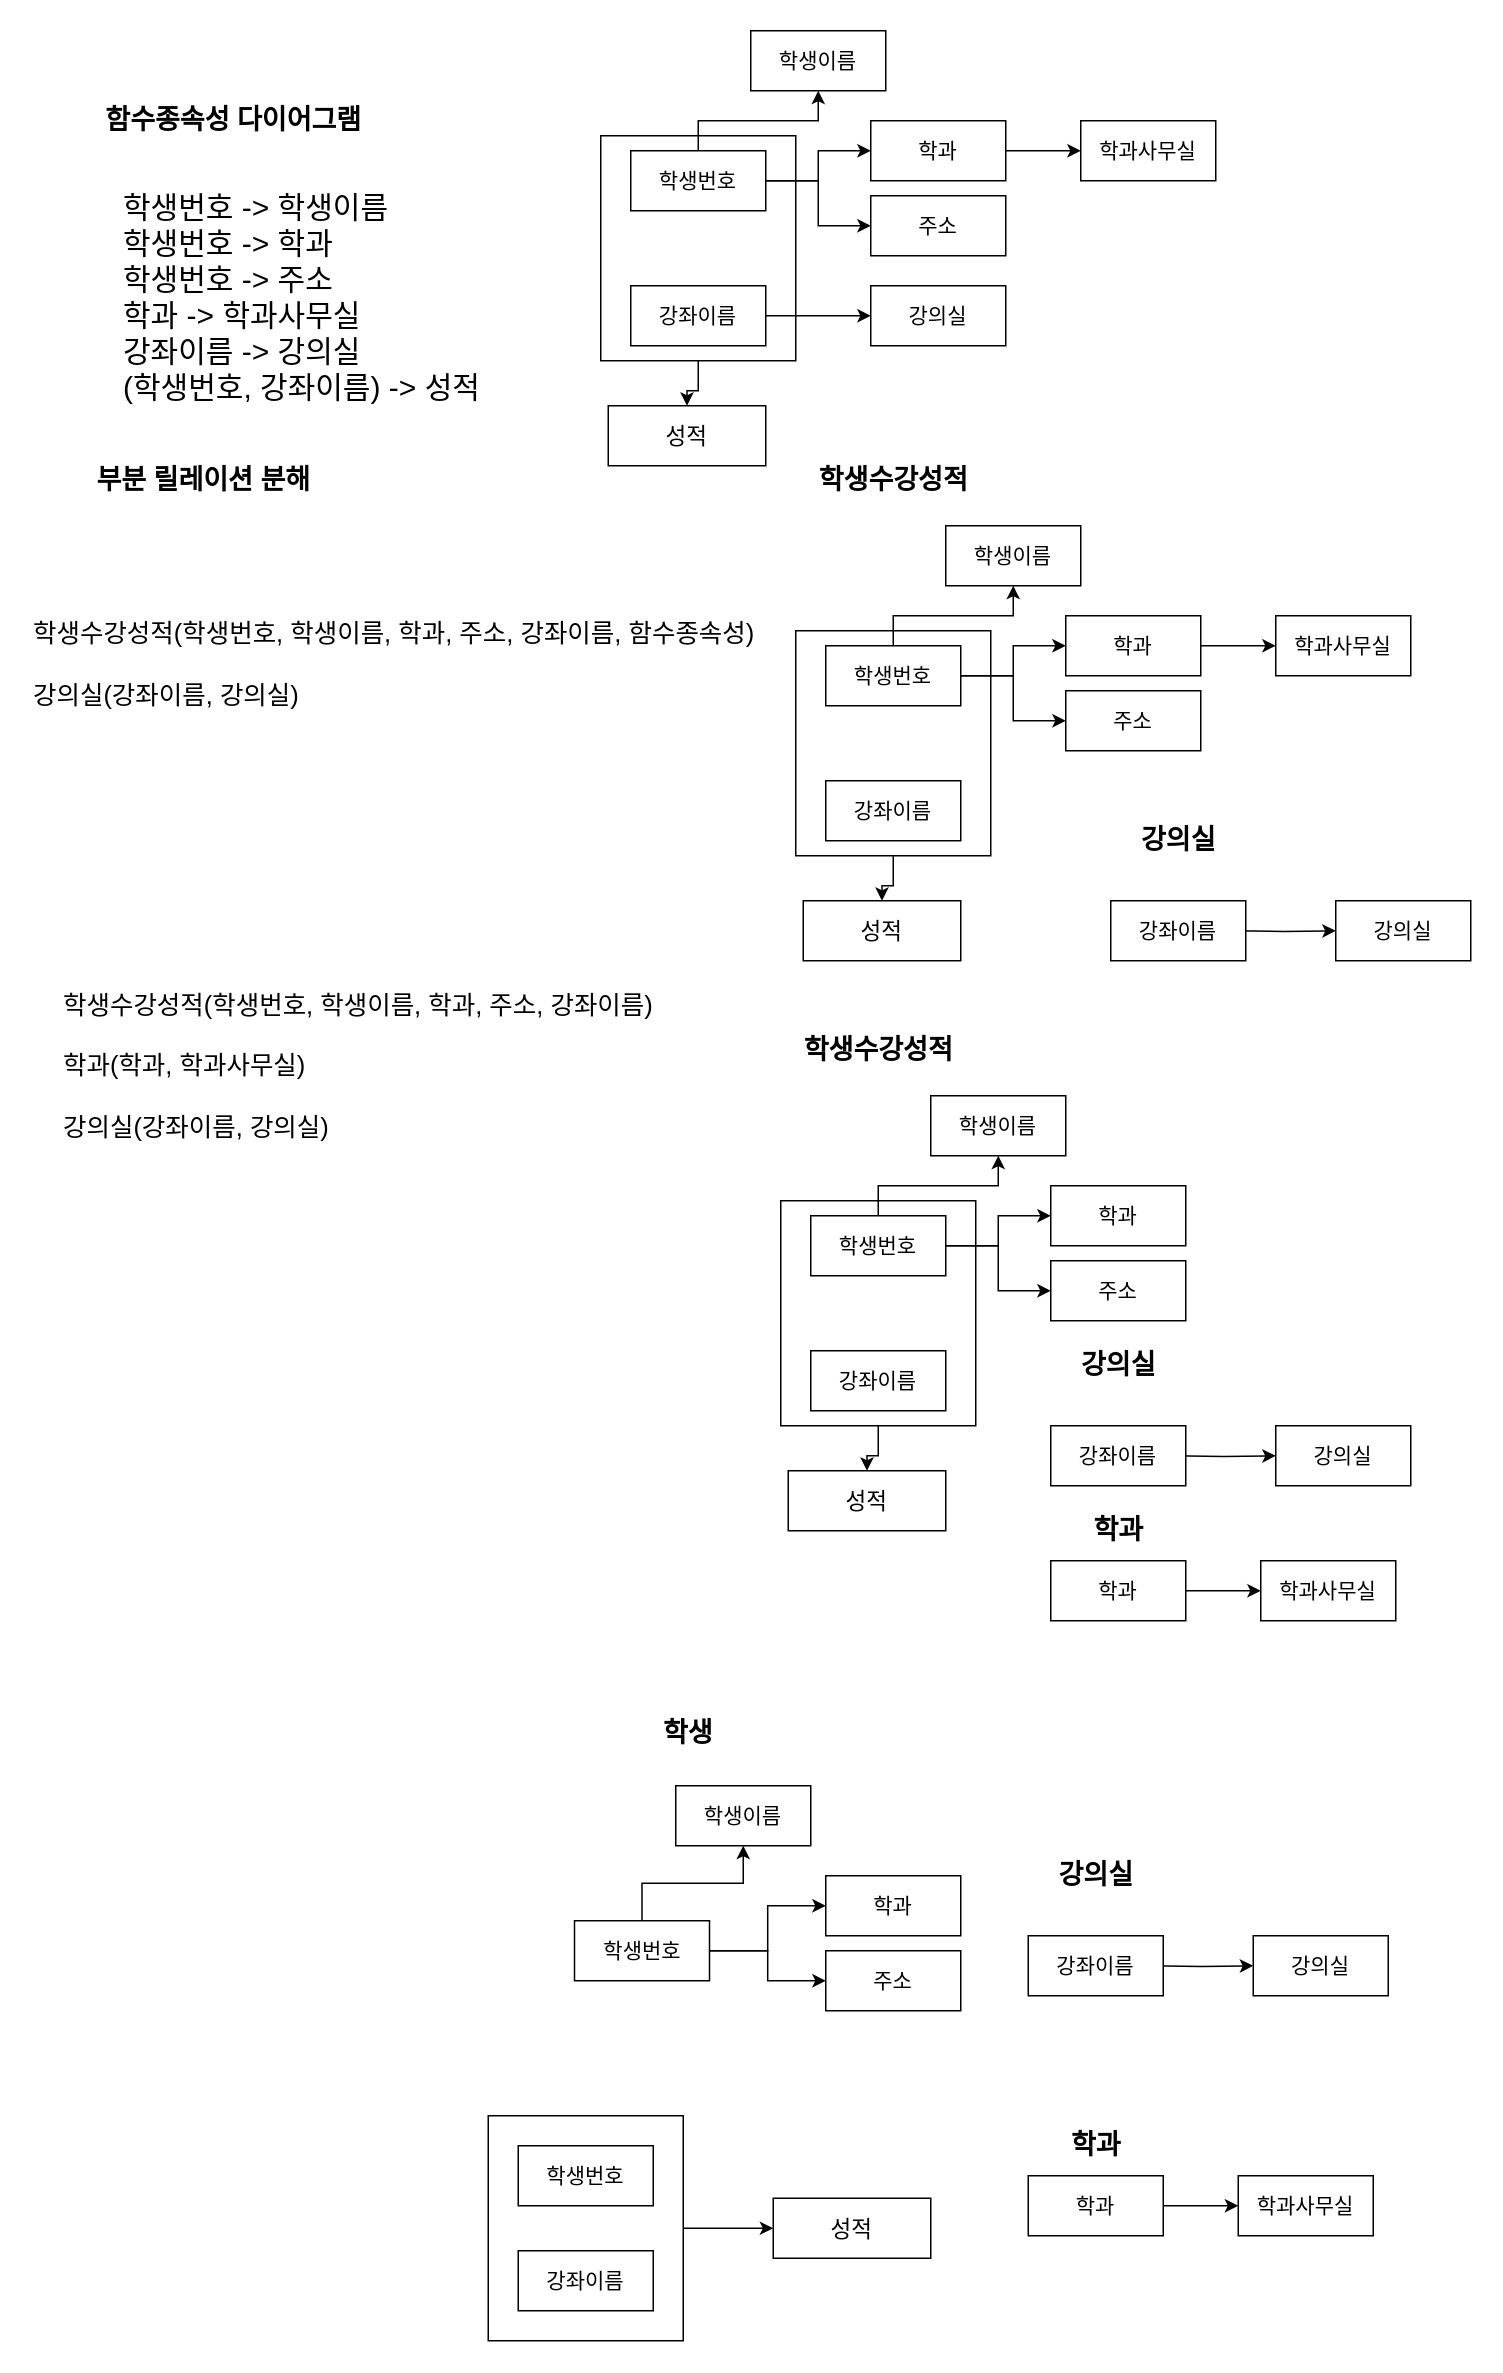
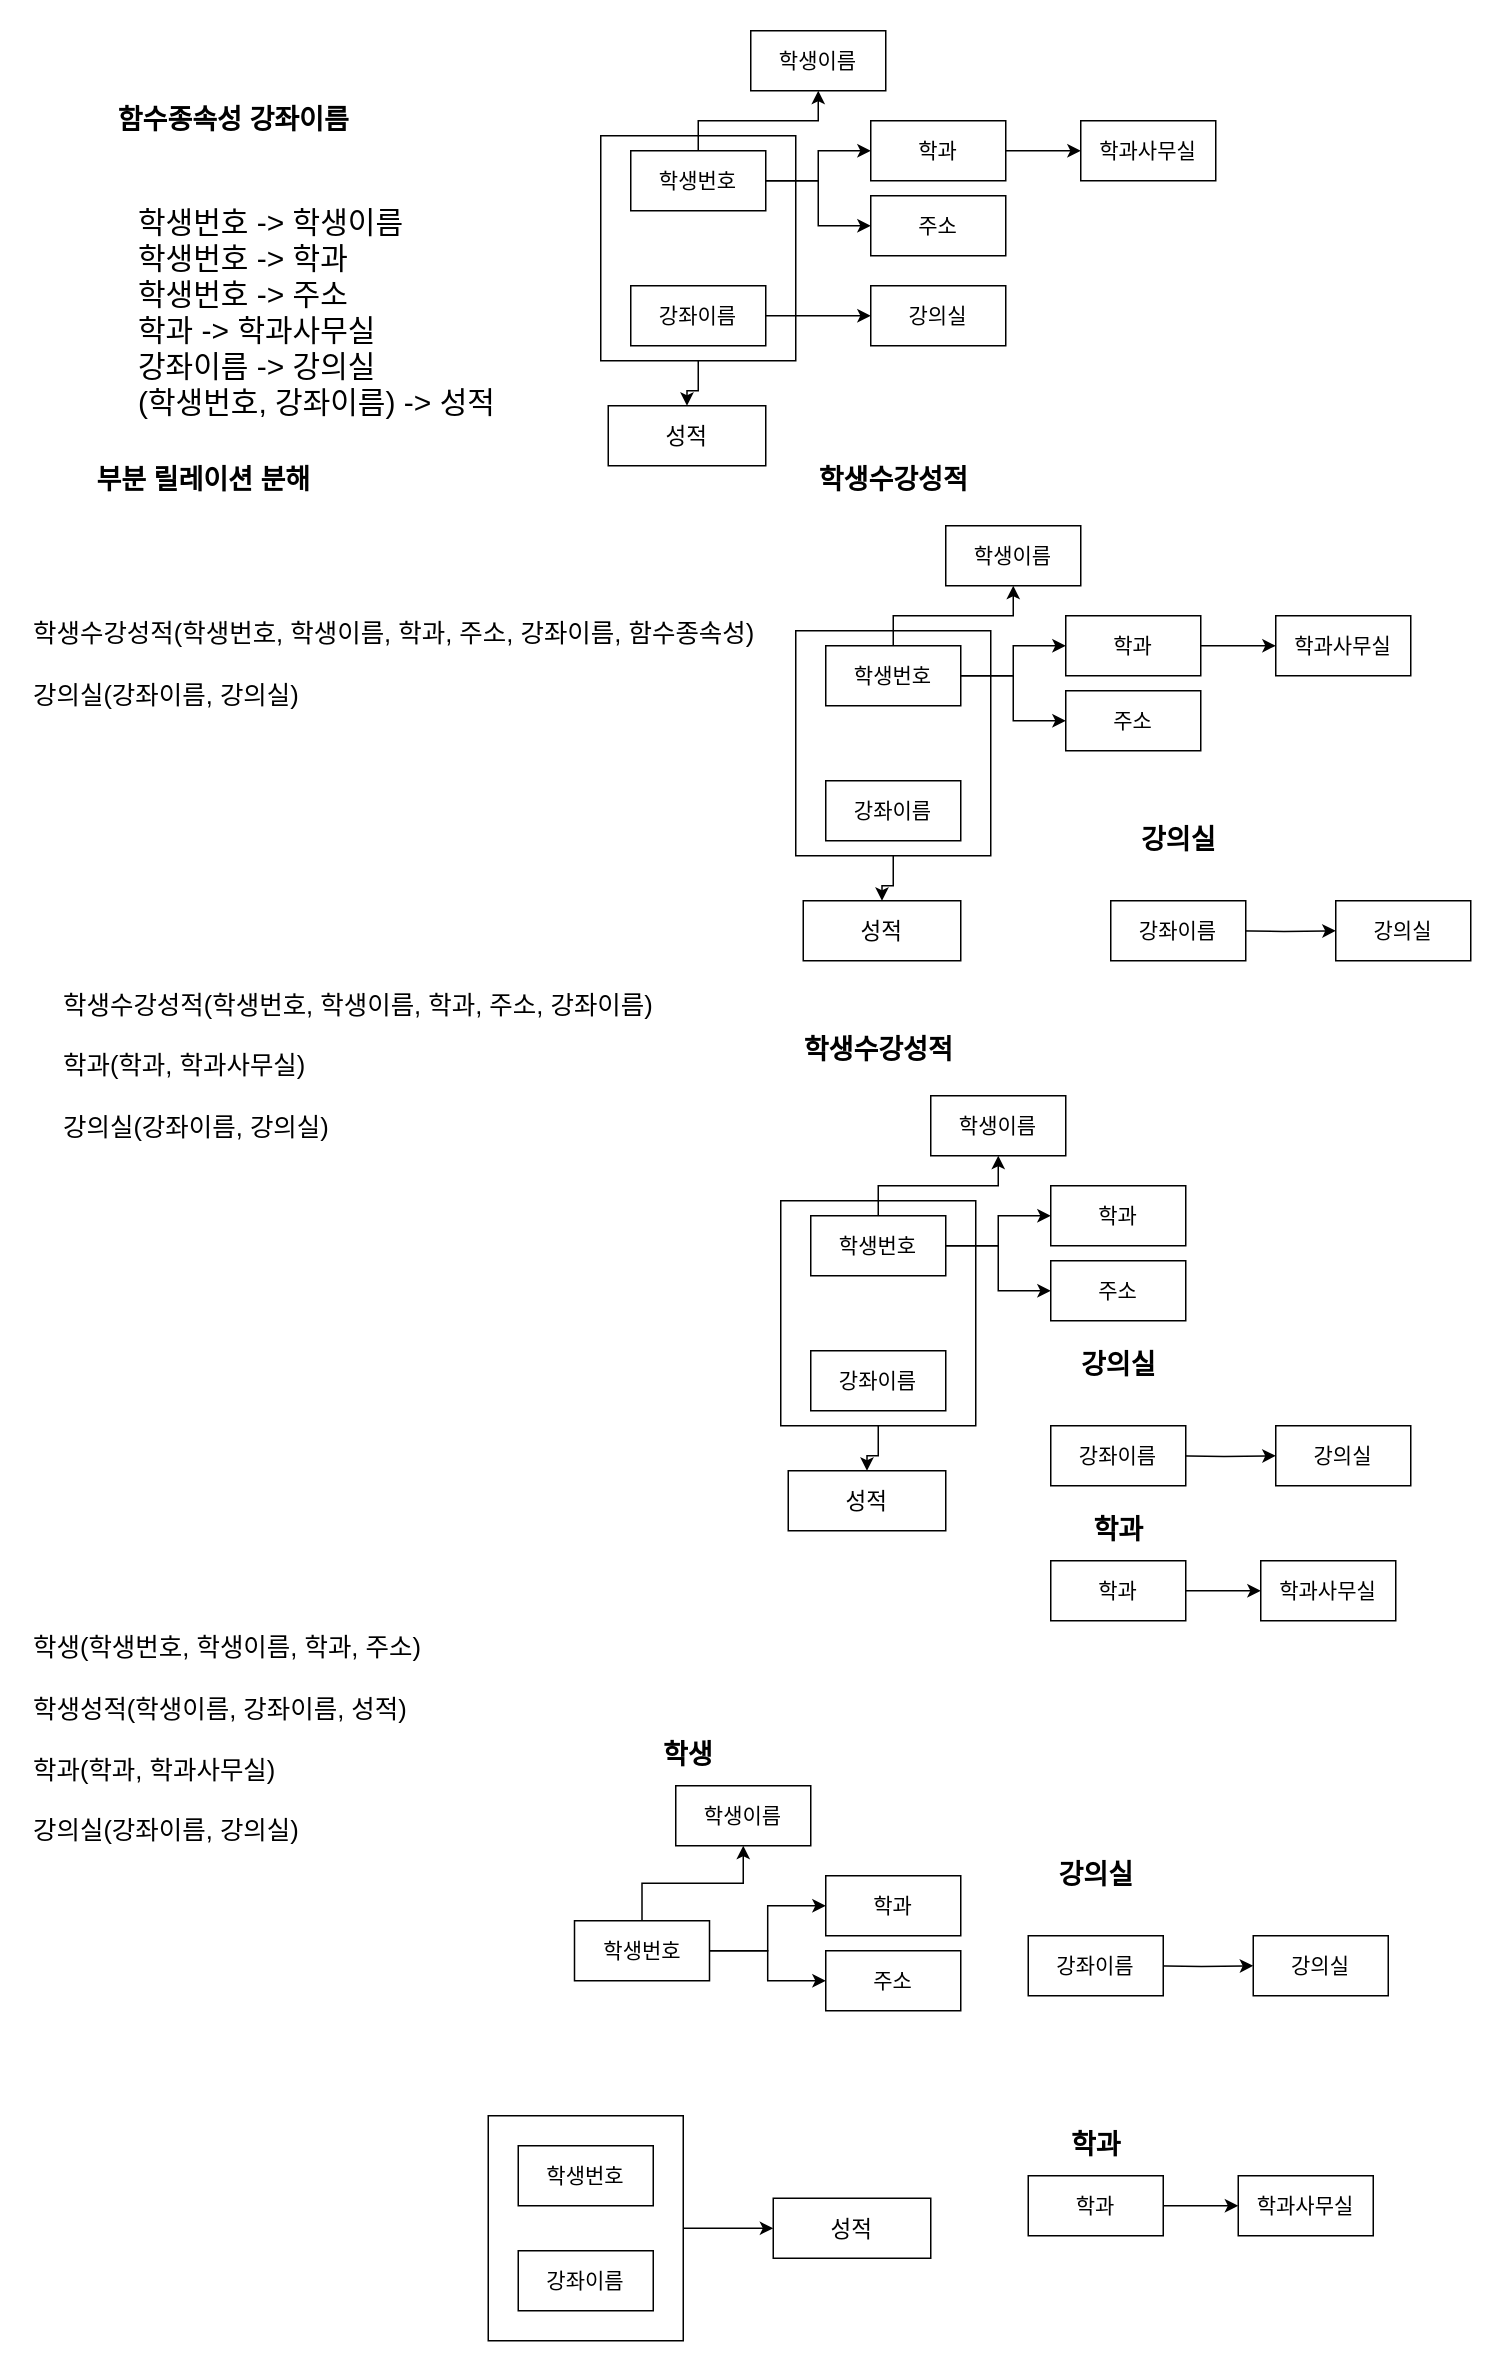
node "함수종속성 다이어그램": label "함수종속성 다이어그램" -> "함수종속성 강좌이름"
node "학생번호 -> 학생이름 학생번호 -> 학과 학생번호 -> 주소 학과 -> 학과사무실 강좌이름 -> 강의실 (학생번호, 강좌이름) -> 성적": moved (331, 296) -> (346, 311)
node "학생": moved (687, 1733) -> (687, 1756)
node "학생(학생번호, 학생이름, 학과, 주소) 학생성적(학생이름, 강좌이름, 성적) 학과(학과, 학과사무실) 강의실(강좌이름, 강의실)": added
